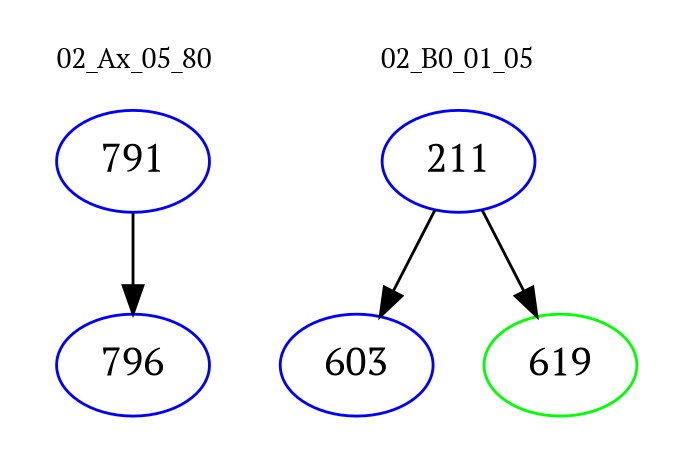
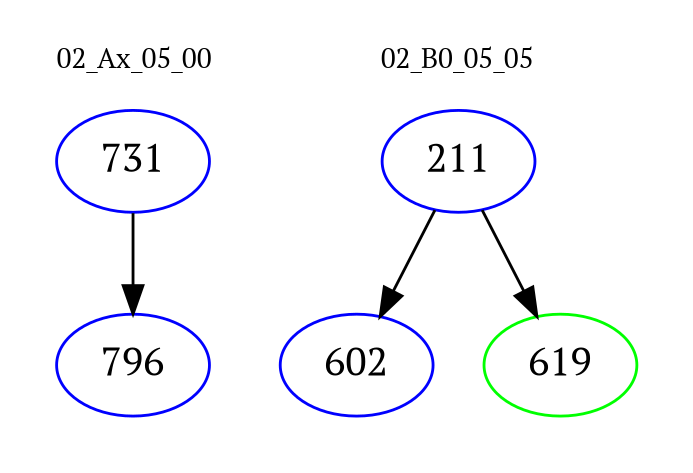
cluster "02_Ax_05_80": label "02_Ax_05_80" -> "02_Ax_05_00"
cluster "02_B0_01_05": label "02_B0_01_05" -> "02_B0_05_05"
node "791": label "791" -> "731"
node "603": label "603" -> "602"
